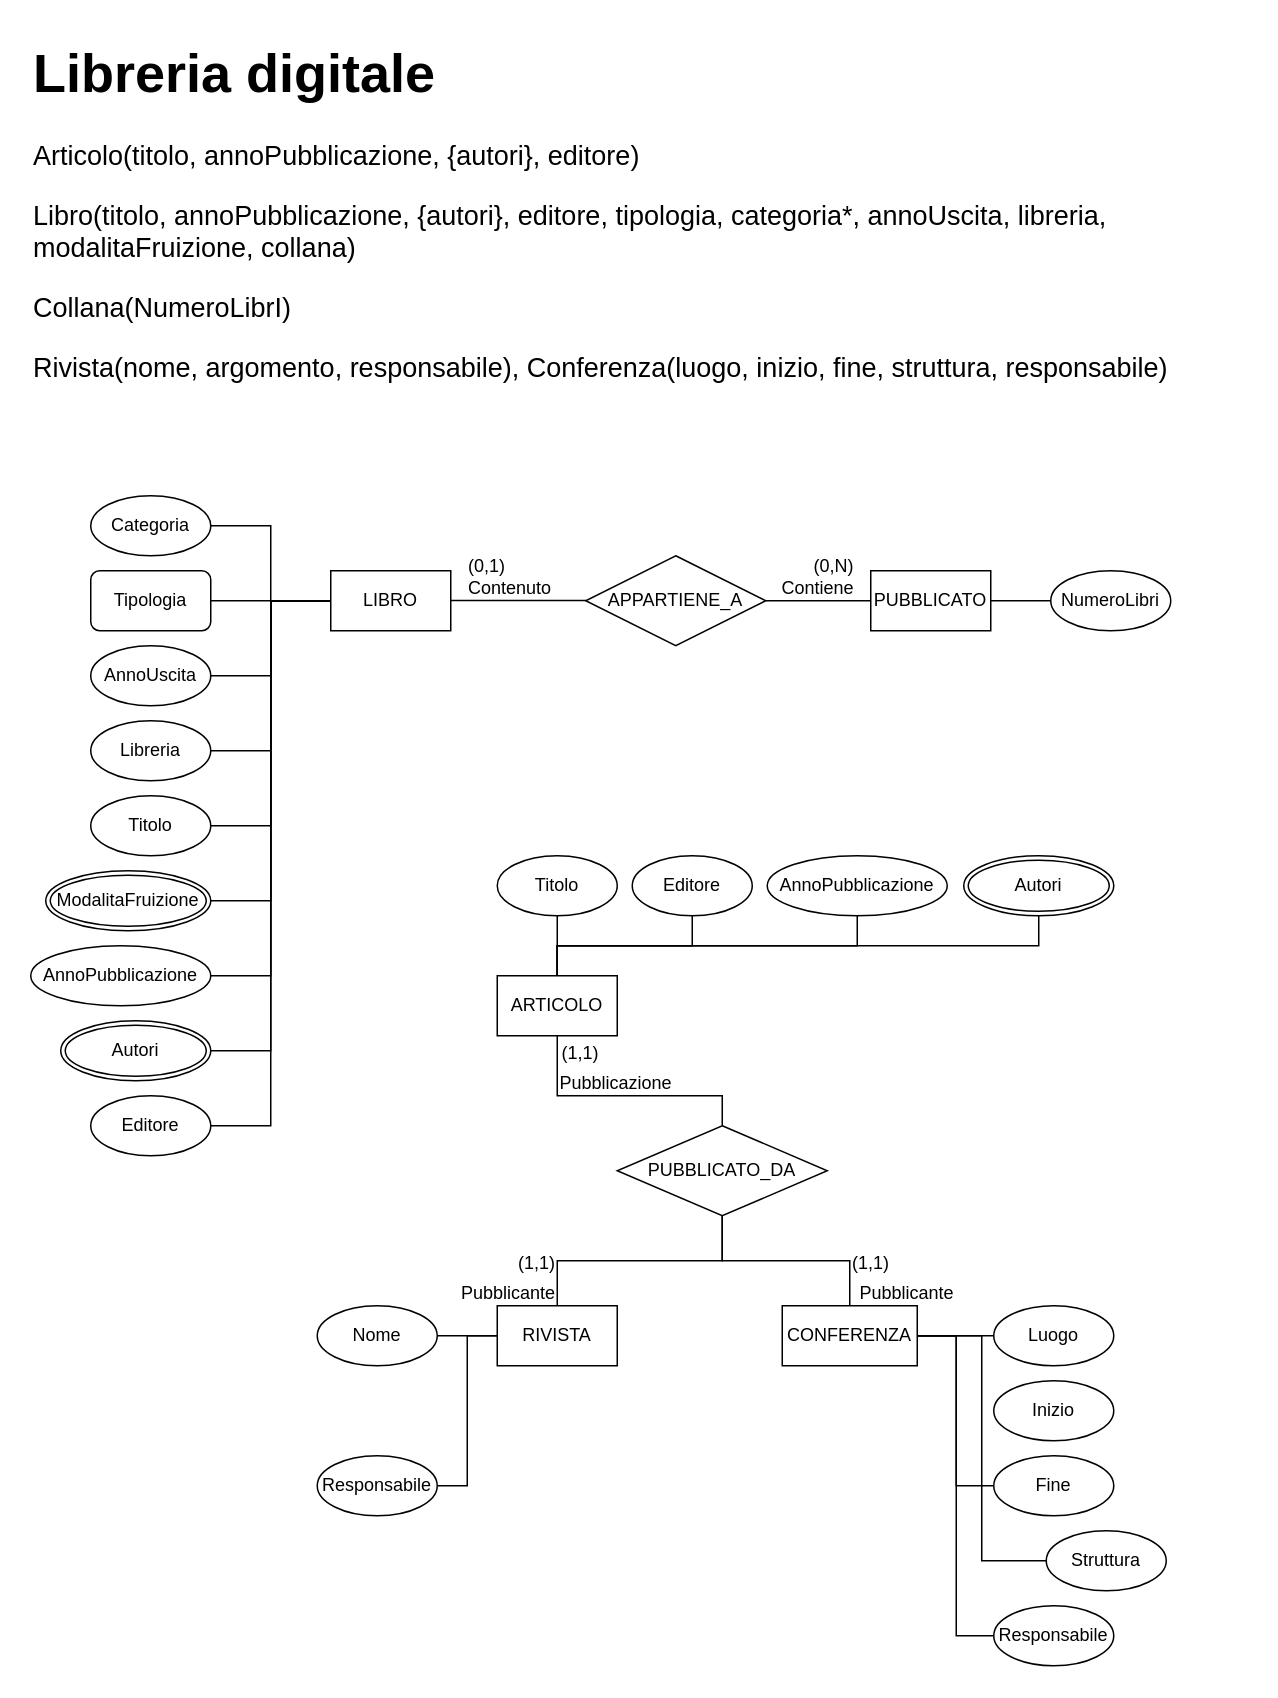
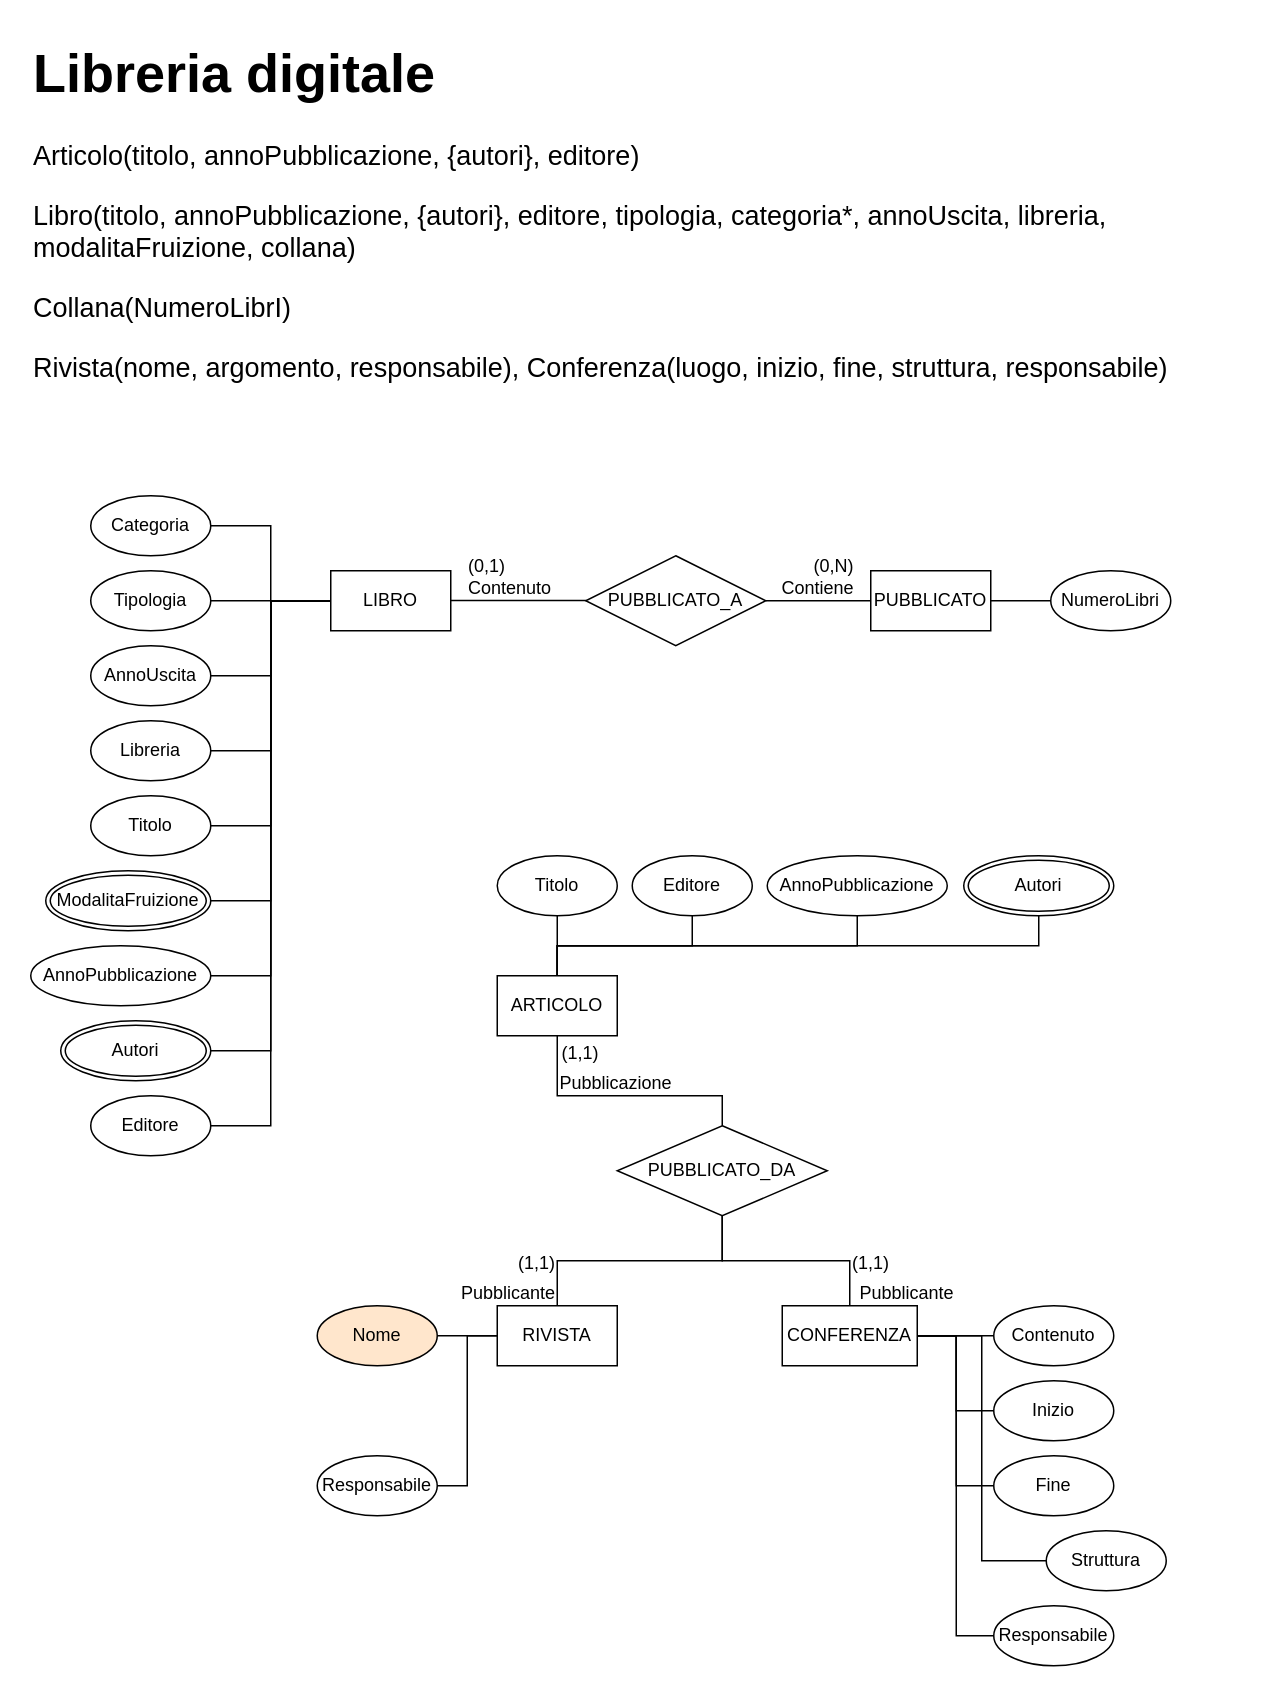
node "Tipologia": shape rounded rectangle -> ellipse
node "APPARTIENE_A": label "APPARTIENE_A" -> "PUBBLICATO_A"
node "Nome": fillcolor #ffffff -> #ffe6cc
node "Luogo": label "Luogo" -> "Contenuto"
edge "CONFERENZA" -- "Inizio": added
